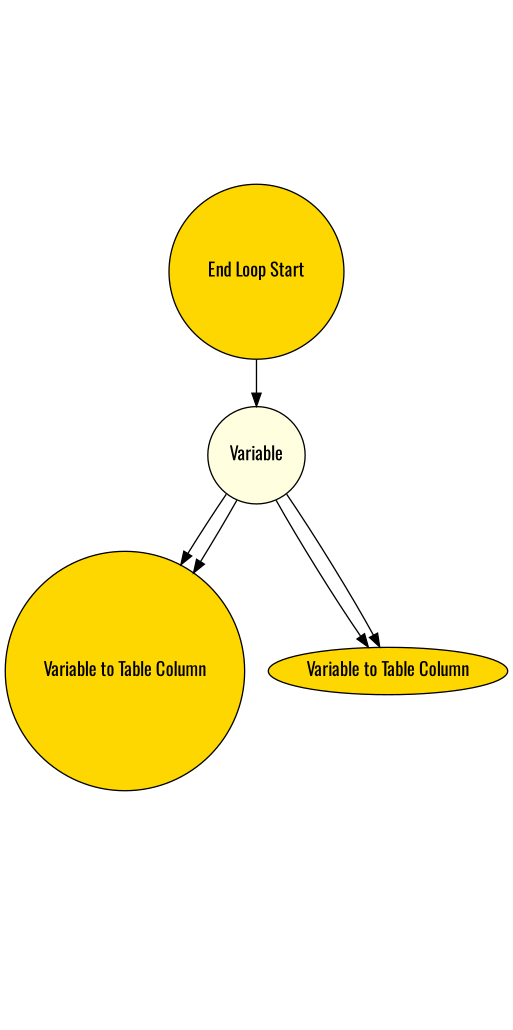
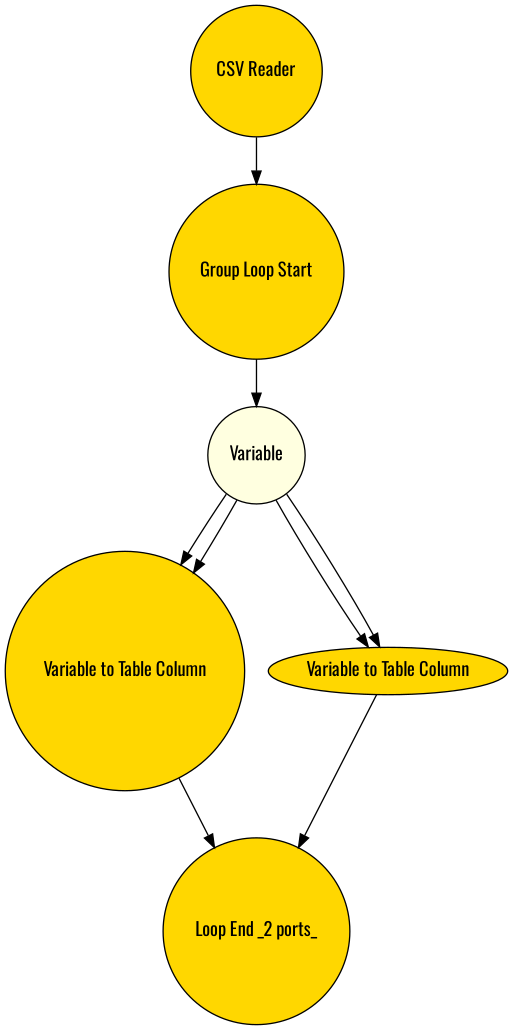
node "CSV Reader": added
node "End Loop Start": label "End Loop Start" -> "Group Loop Start"
node "Loop End _2 ports_": added
